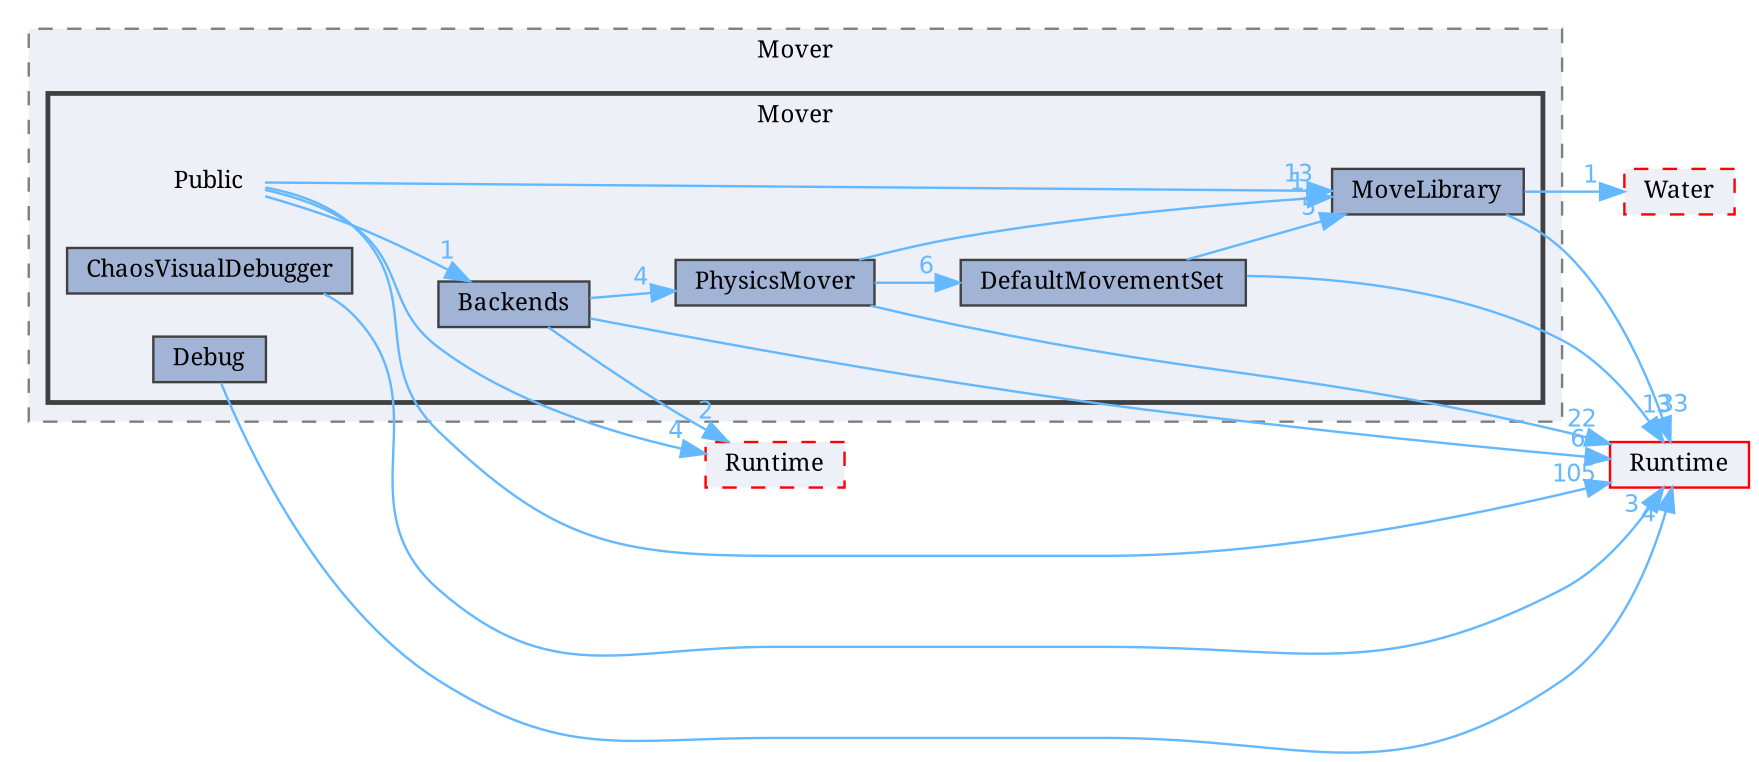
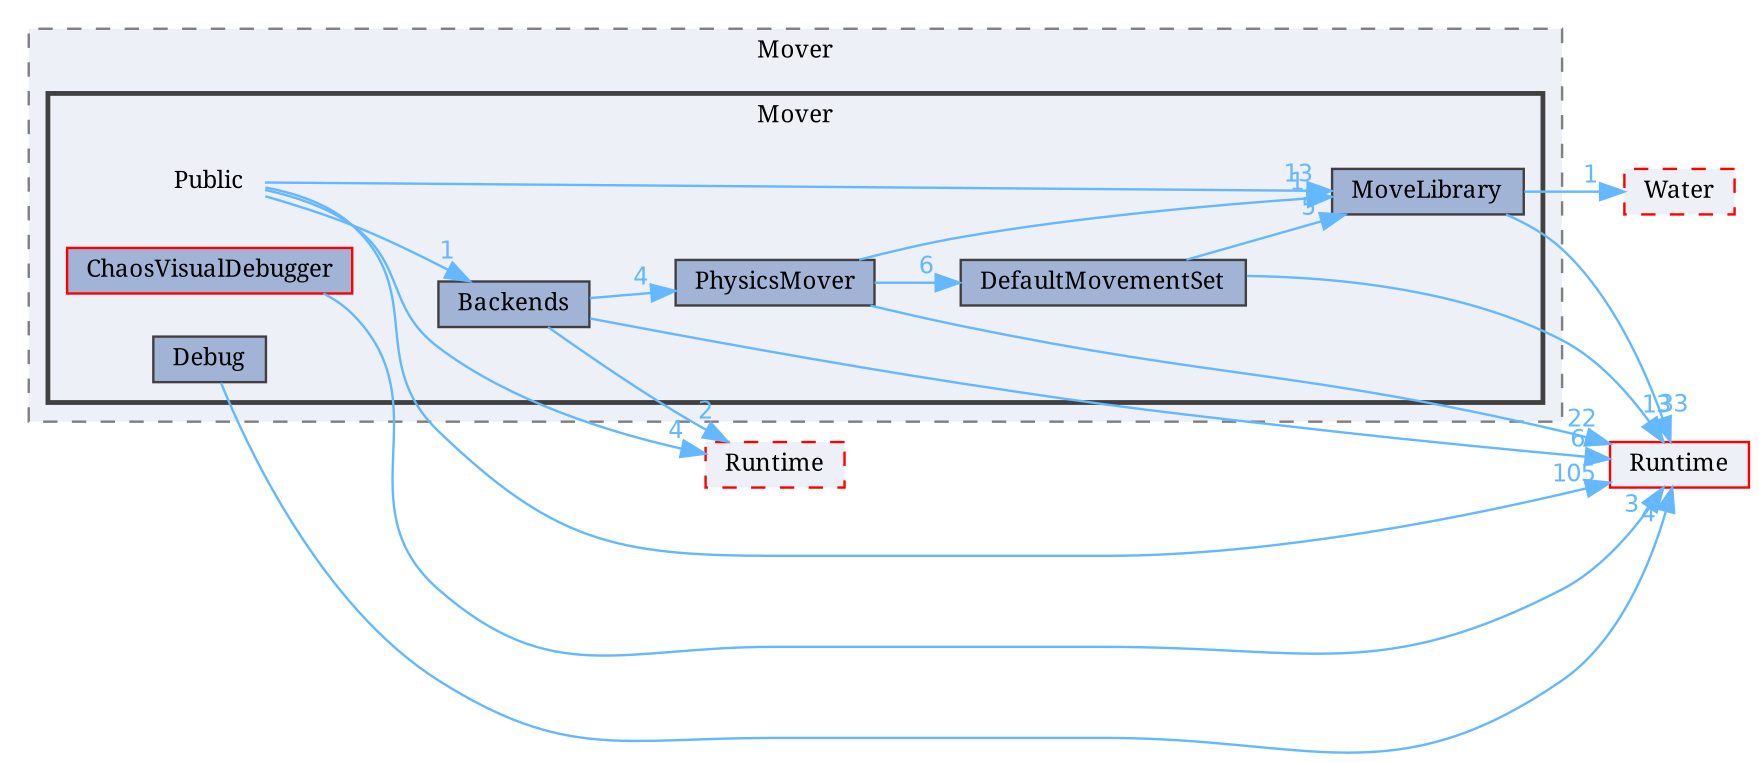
node "ChaosVisualDebugger": color grey25 -> red
